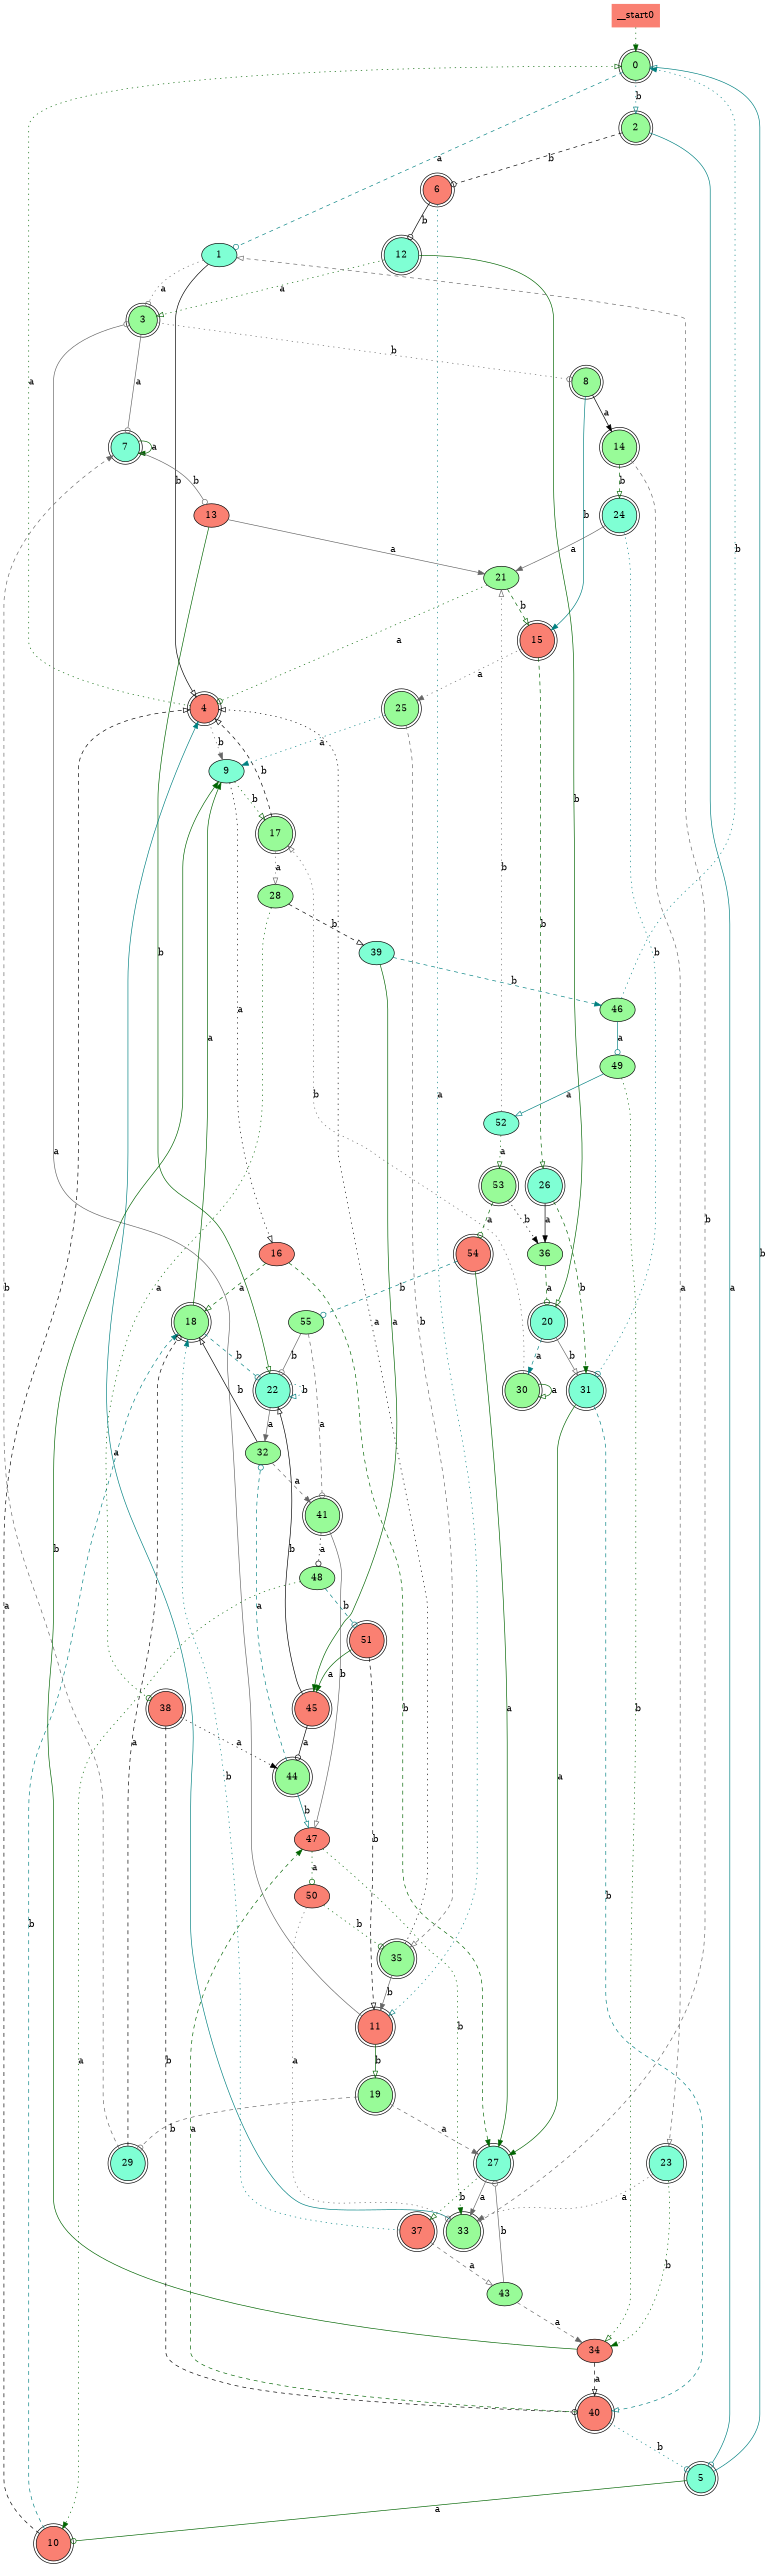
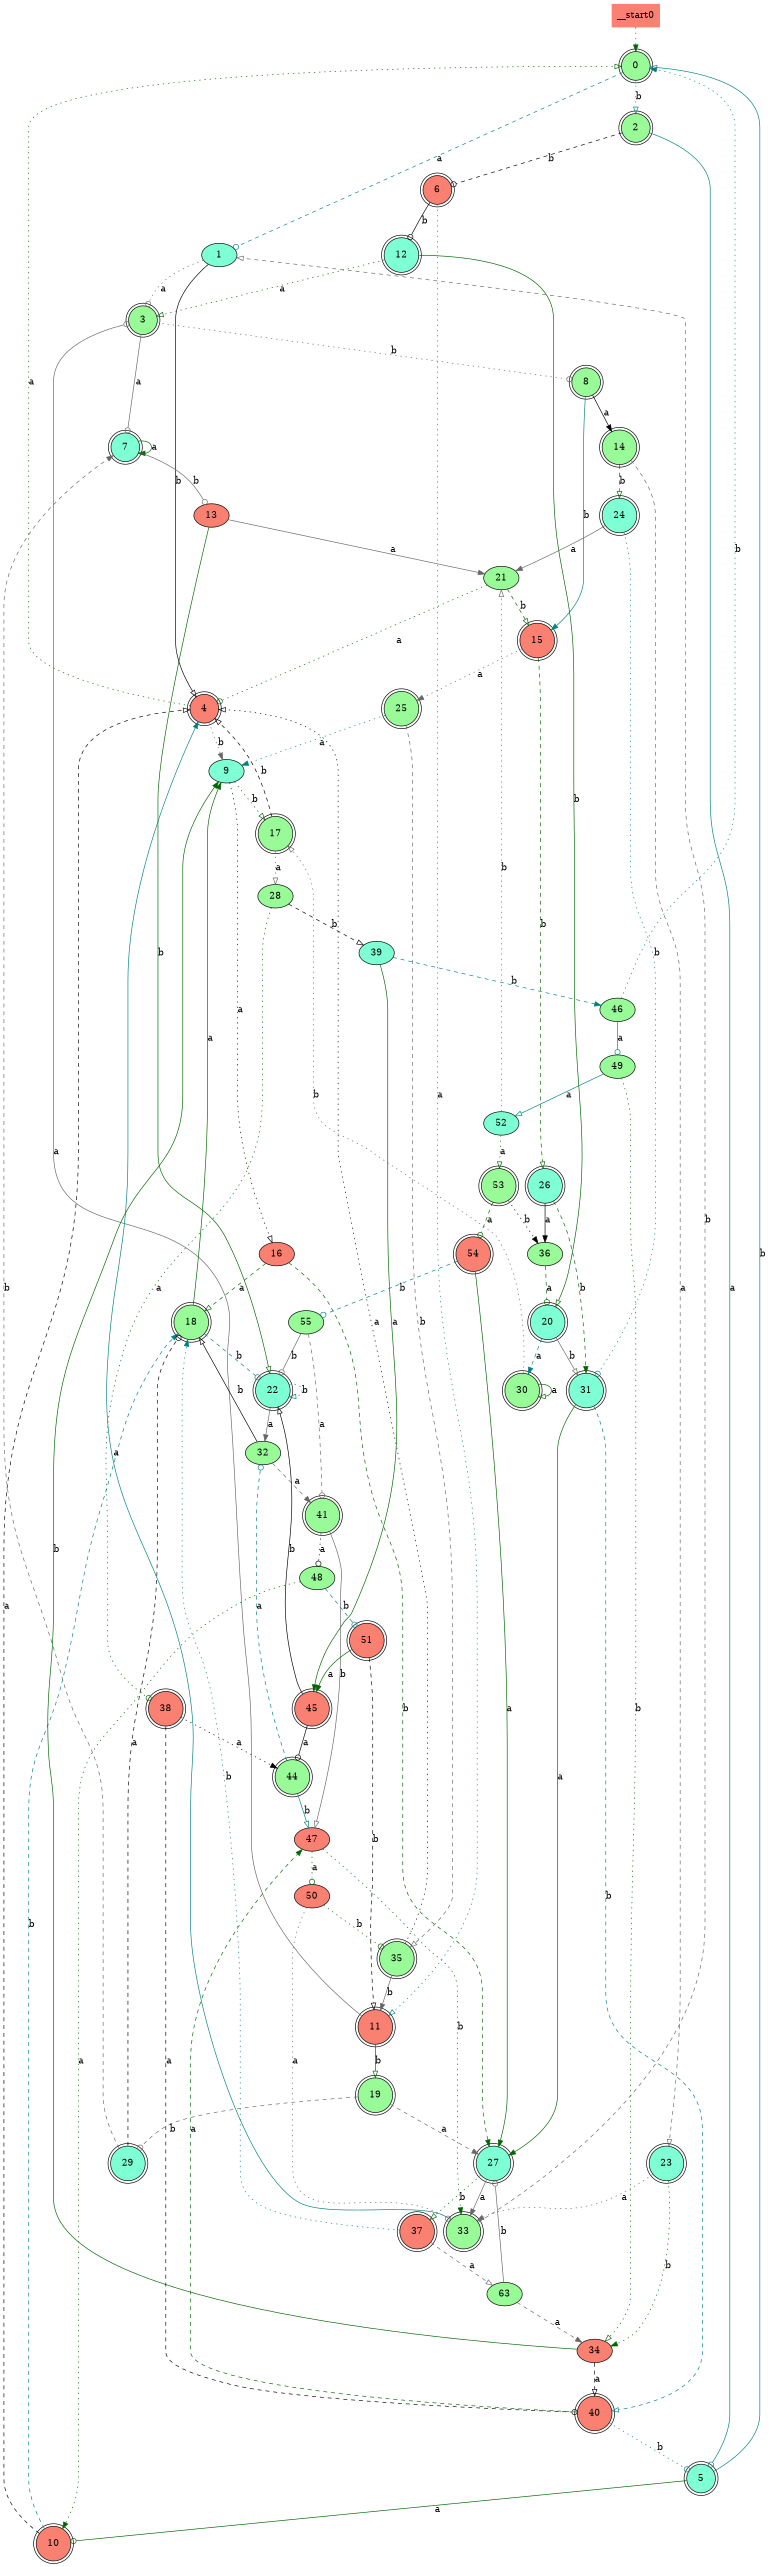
edge "38" -> "40": label "b" -> "a"
node "43": label "43" -> "63"
